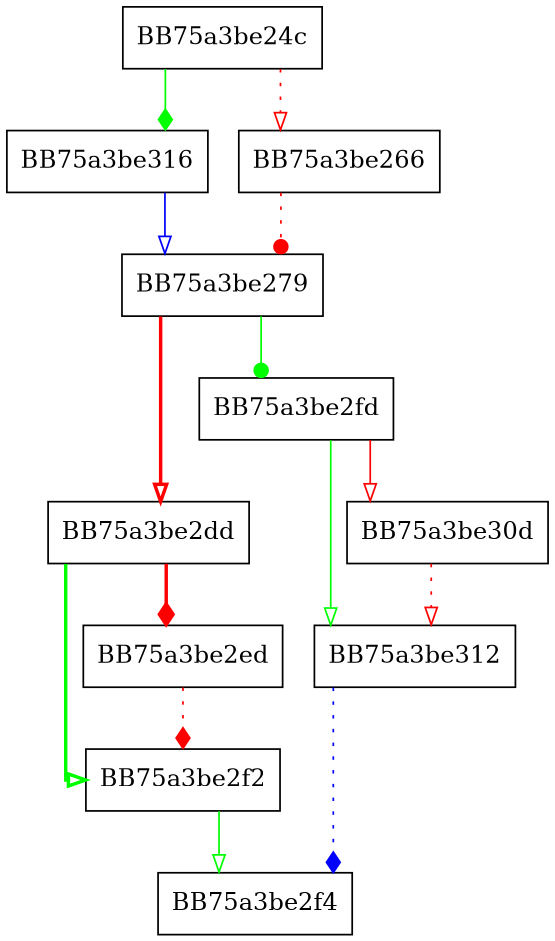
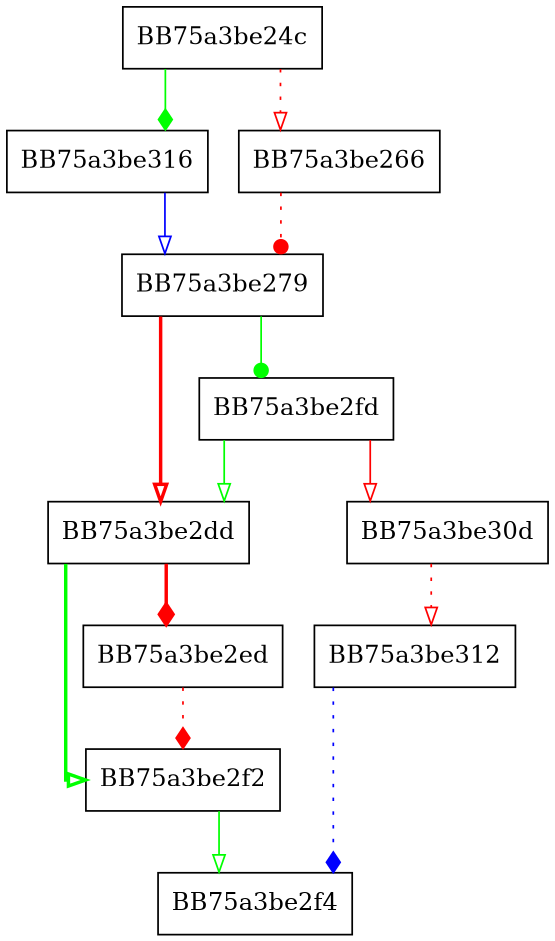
edge "BB75a3be2fd" -> "BB75a3be312": now "BB75a3be2fd" -> "BB75a3be2dd"
